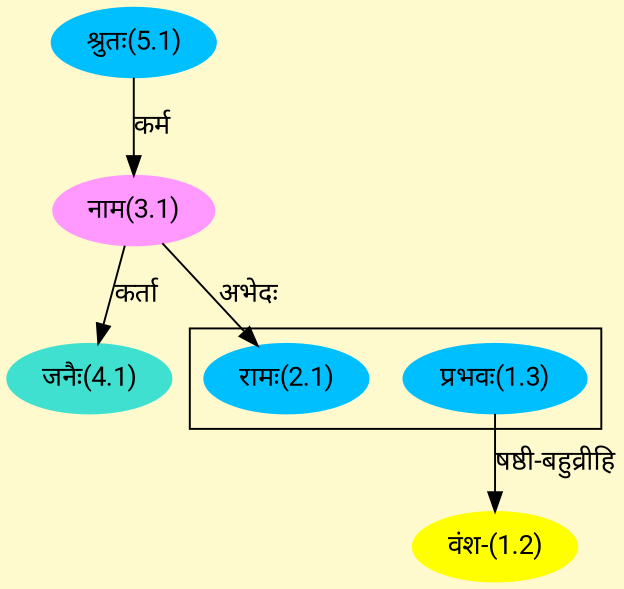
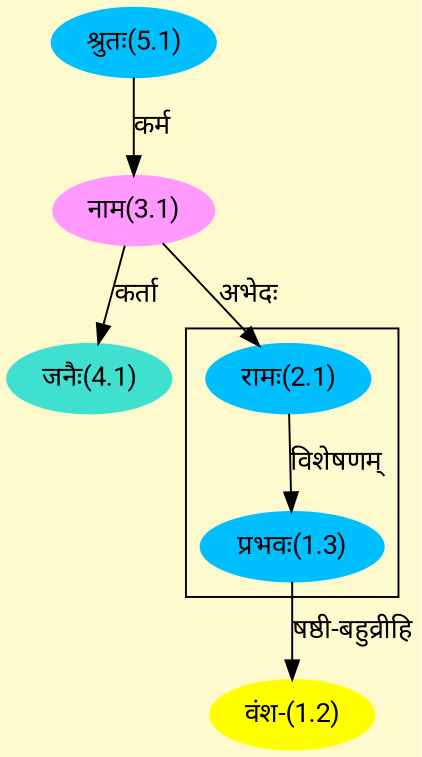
edge "रामः(2.1)" -> "प्रभवः(1.3)": added, label "विशेषणम्"
